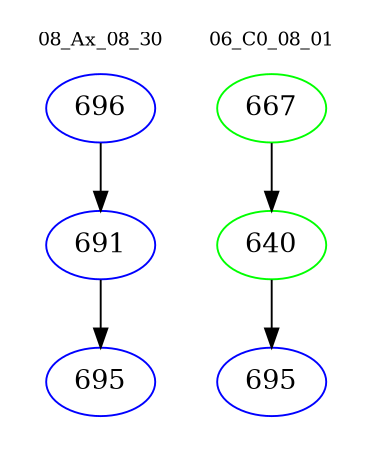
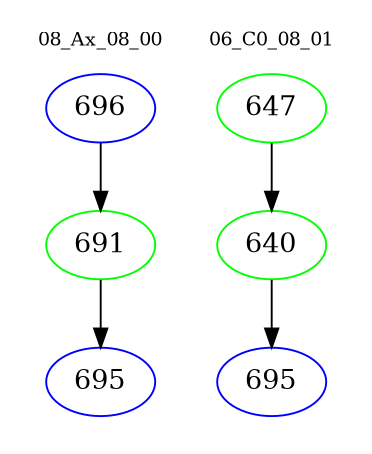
cluster "08_Ax_08_30": label "08_Ax_08_30" -> "08_Ax_08_00"
node "667": label "667" -> "647"
node "691": color blue -> green
